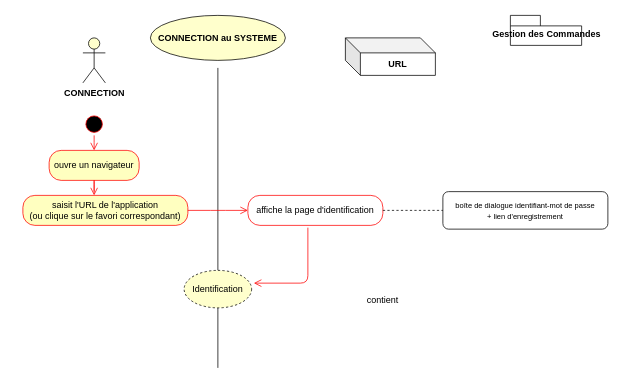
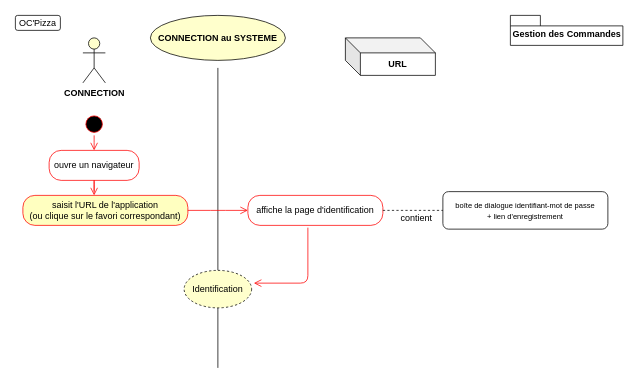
node "OC'Pizza": added
node "Gestion des Commandes": size 71x30 -> 113x30
node "ouvre un navigateur": fillcolor #ffffc0 -> #ffffff
node "contient": moved (383, 300) -> (417, 218)
